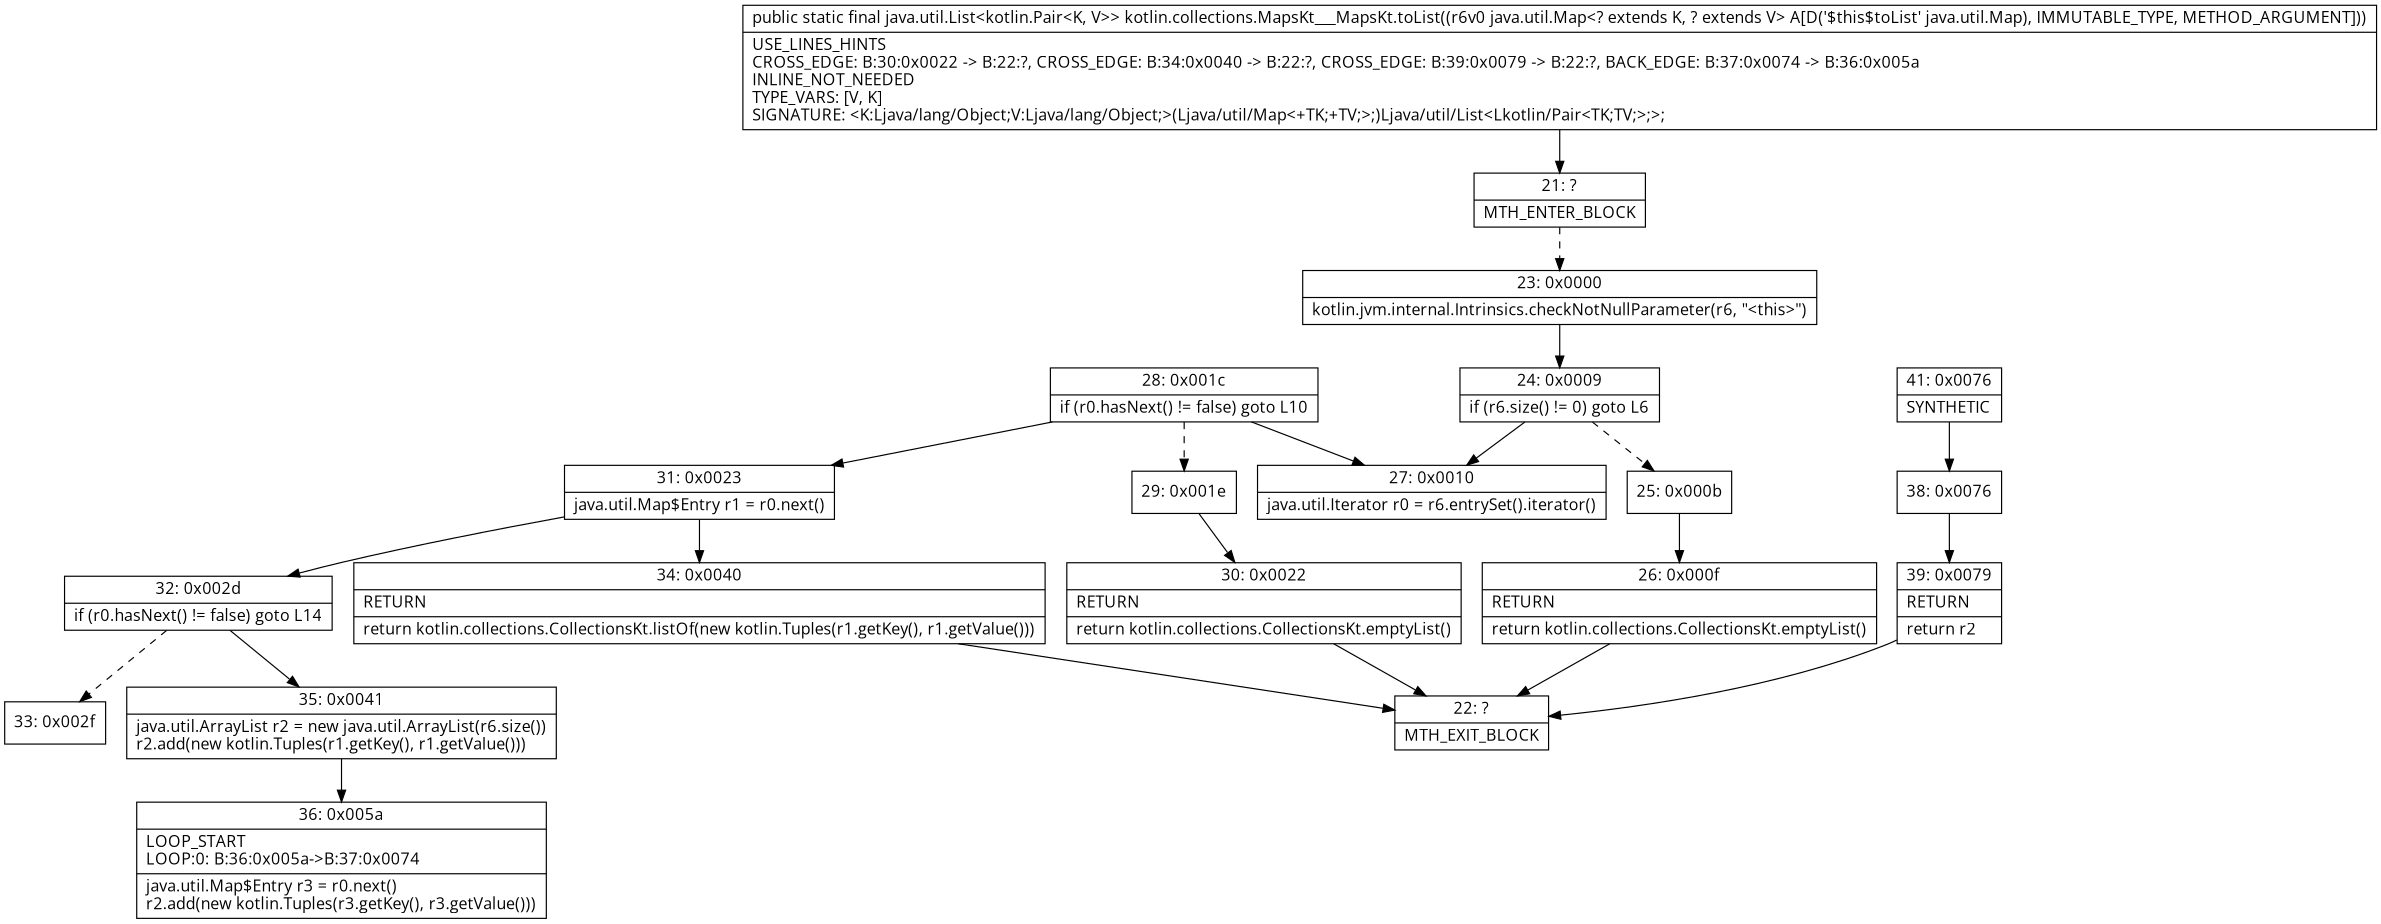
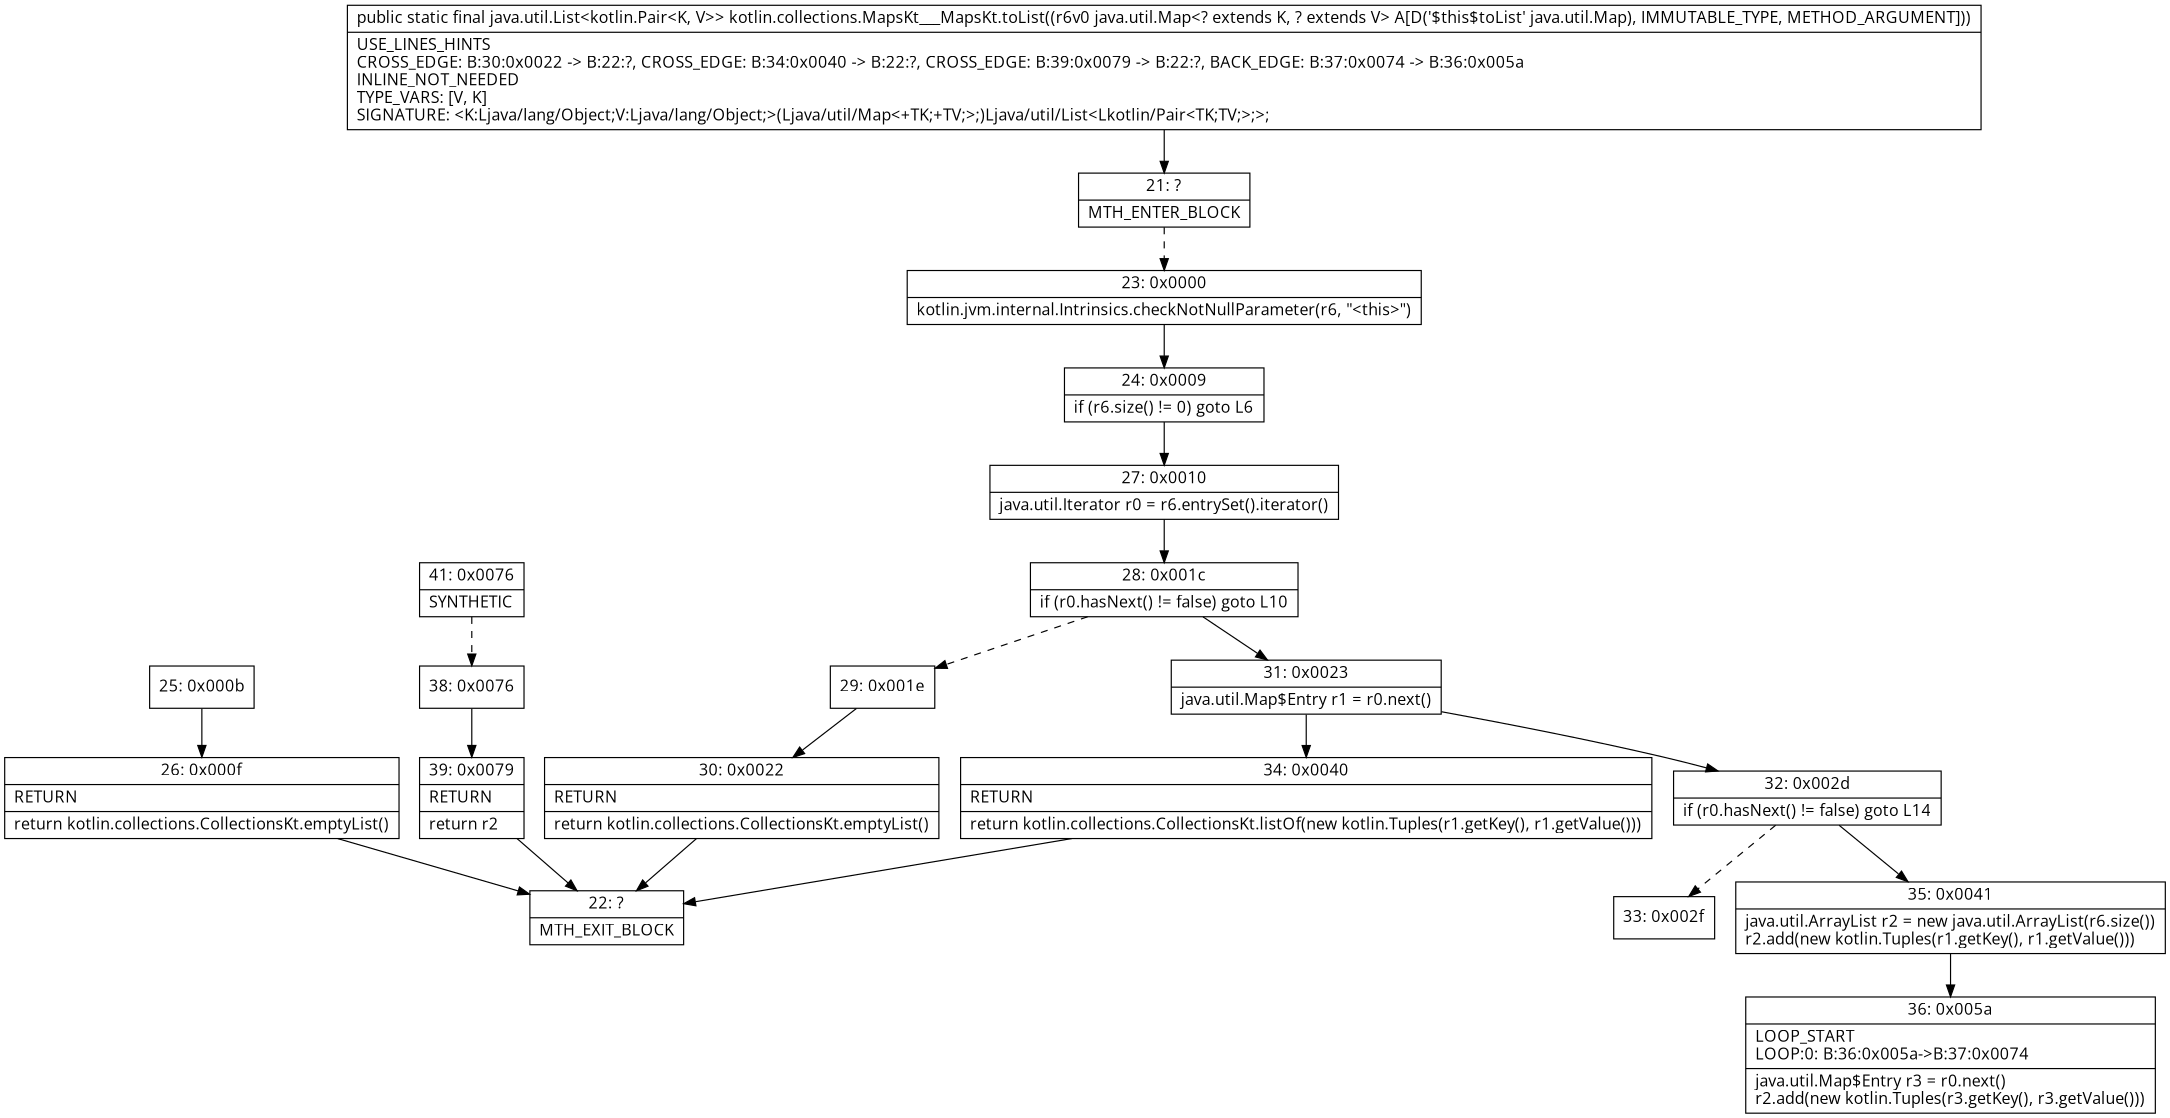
edge "28: 0x001c" -> "27: 0x0010": reversed
edge "41: 0x0076" -> "38: 0x0076": style solid -> dashed
edge "24: 0x0009" -> "25: 0x000b": removed
